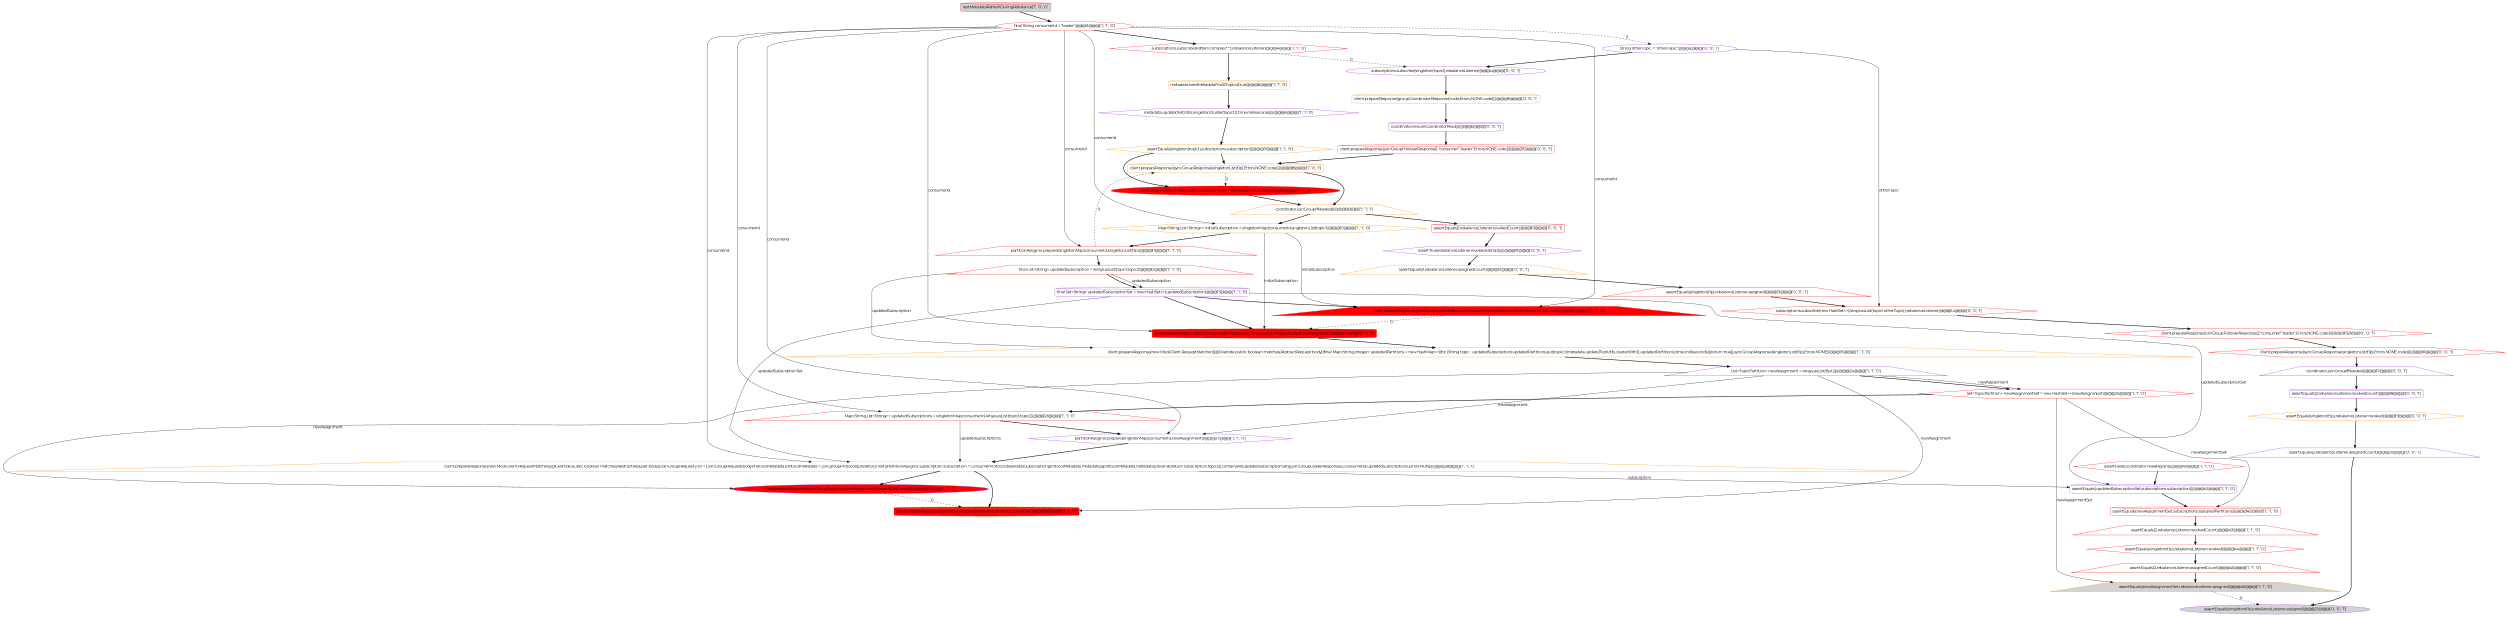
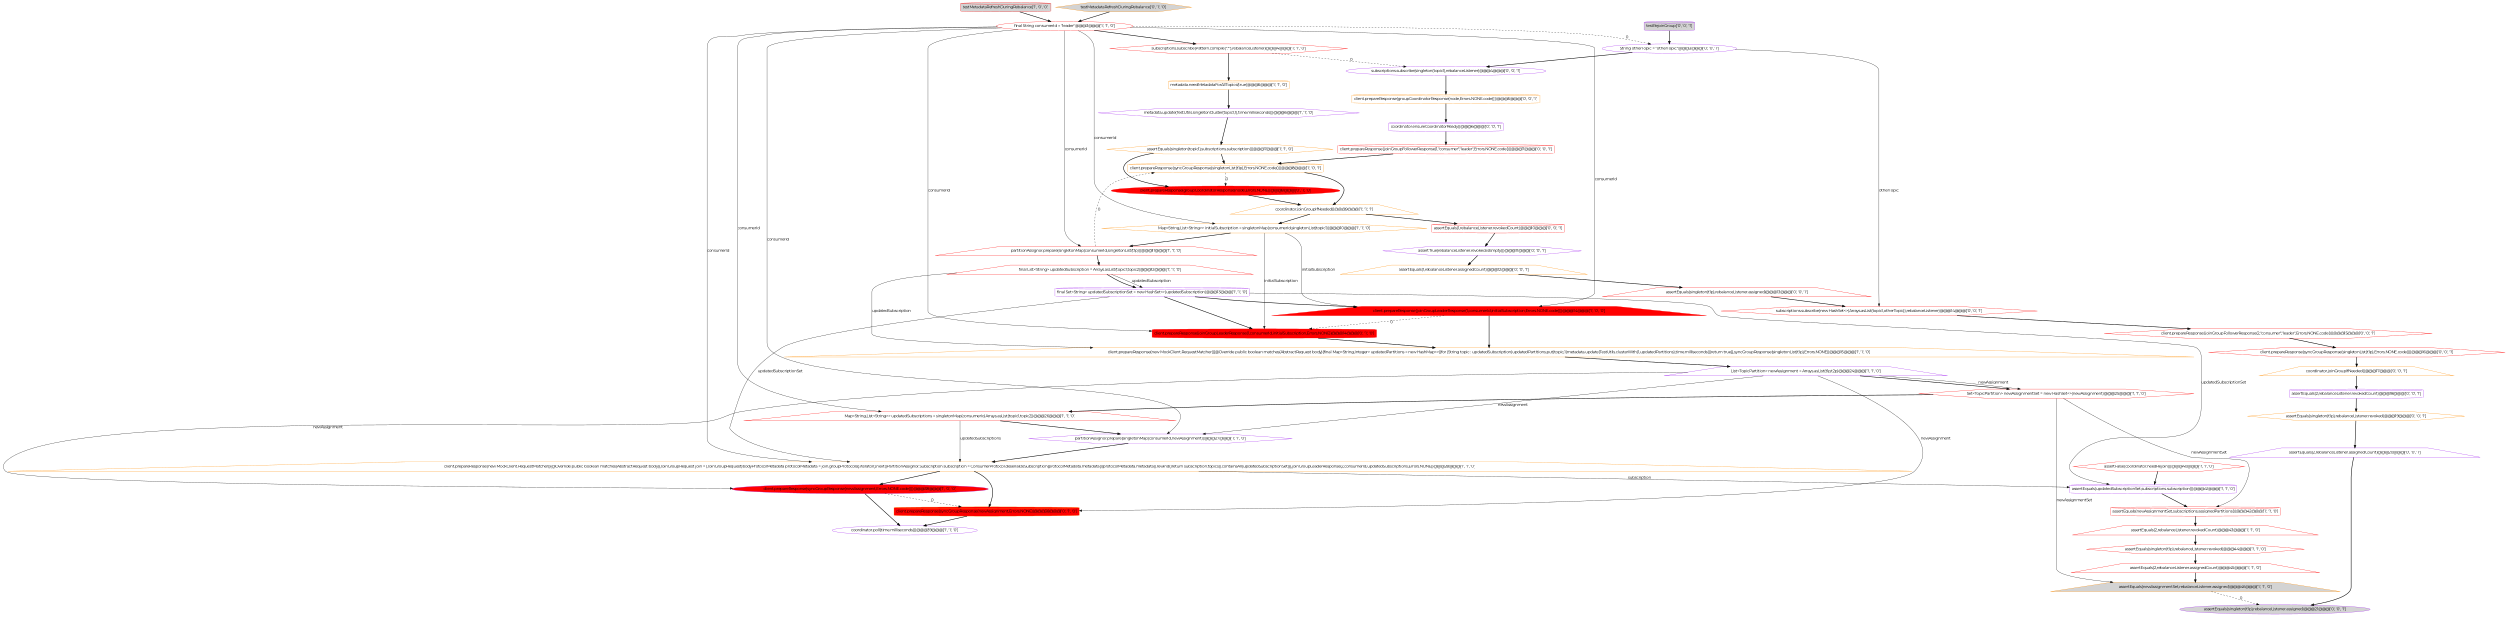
node "testMetadataRefreshDuringRebalance['0', '1', '0']": added
node "testRejoinGroup['0', '0', '1']": added
node "coordinator.joinGroupIfNeeded()@@@17@@@['0', '0', '1']": color purple -> darkorange
node "coordinator.poll(time.milliseconds())@@@39@@@['1', '1', '0']": added
